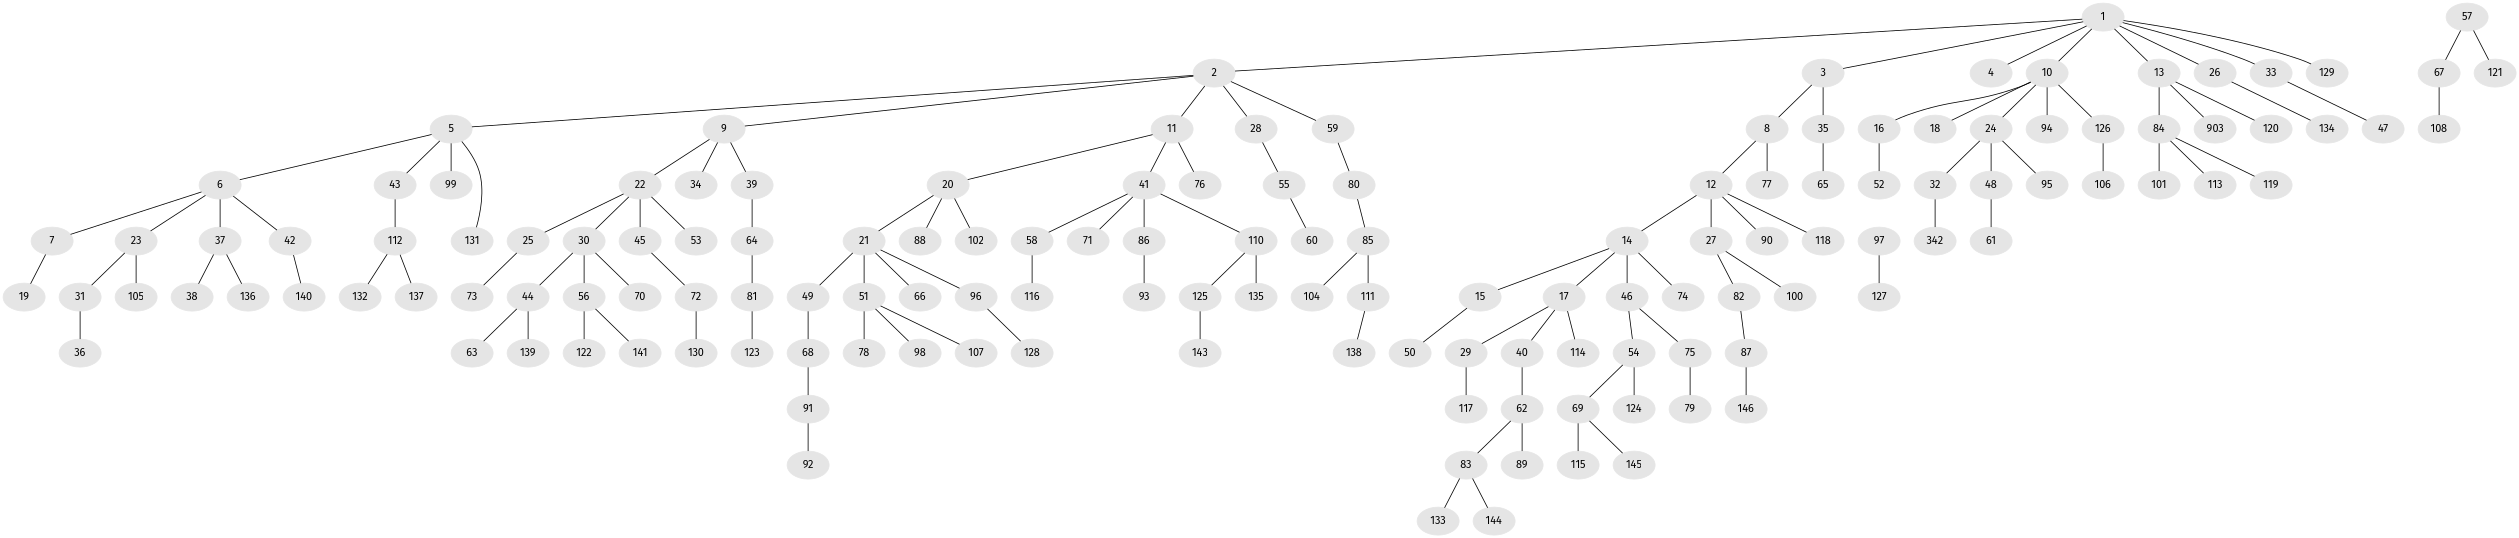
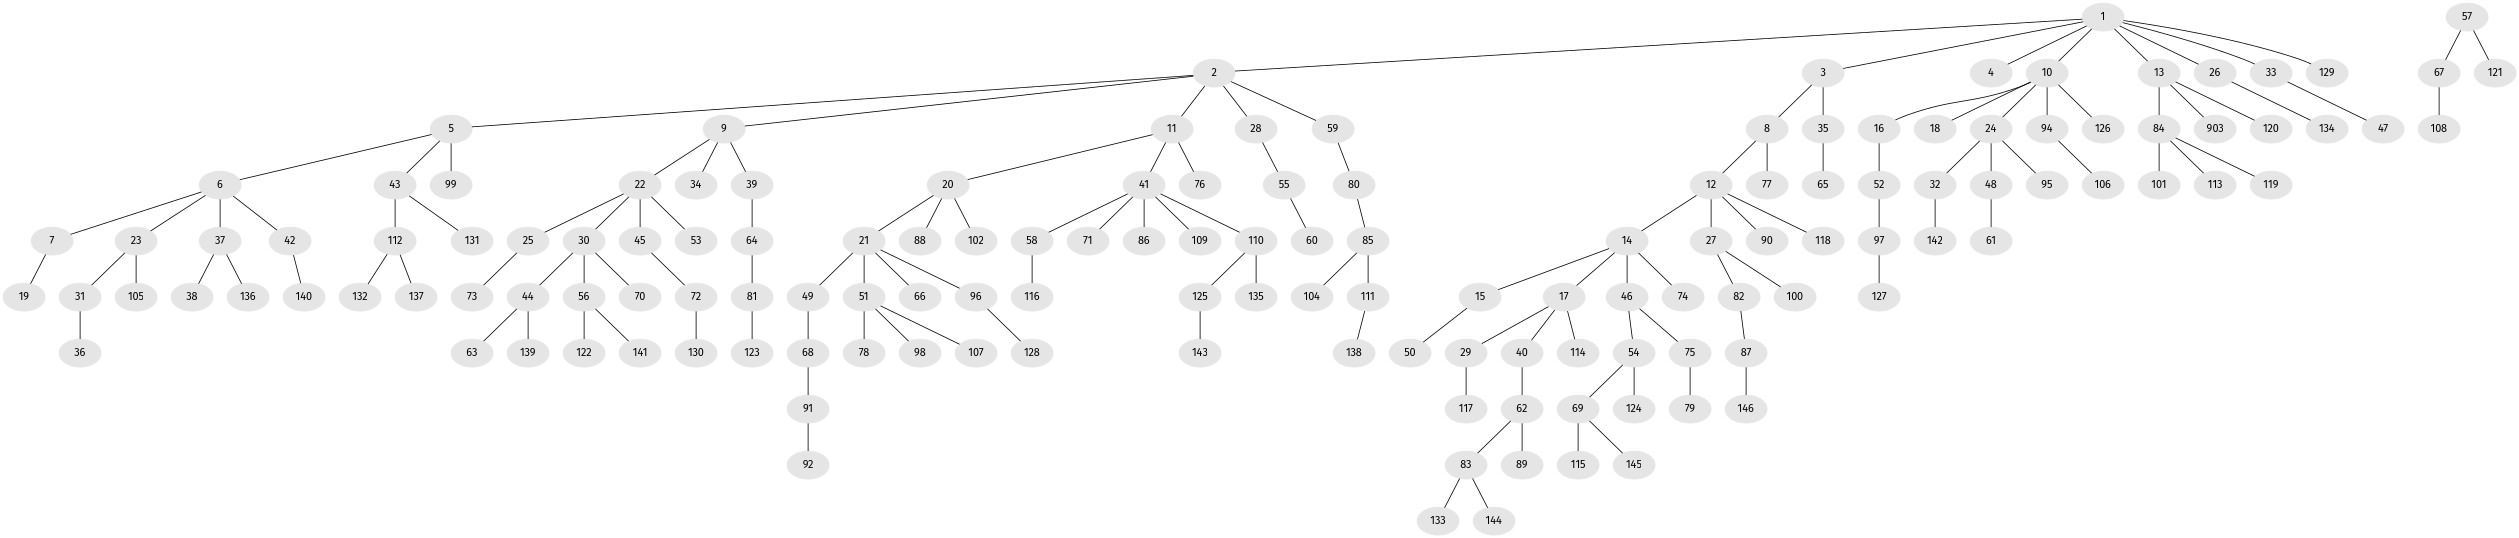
edge "126" -- "106": now "94" -- "106"
edge "5" -- "131": now "43" -- "131"
edge "52" -- "97": added
node "109": added
node "342": label "342" -> "142"
node "93": removed
